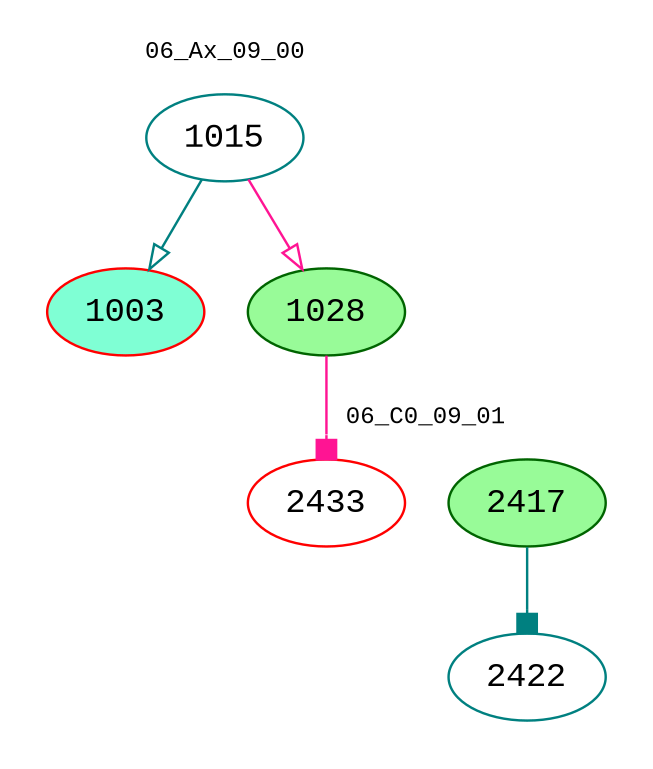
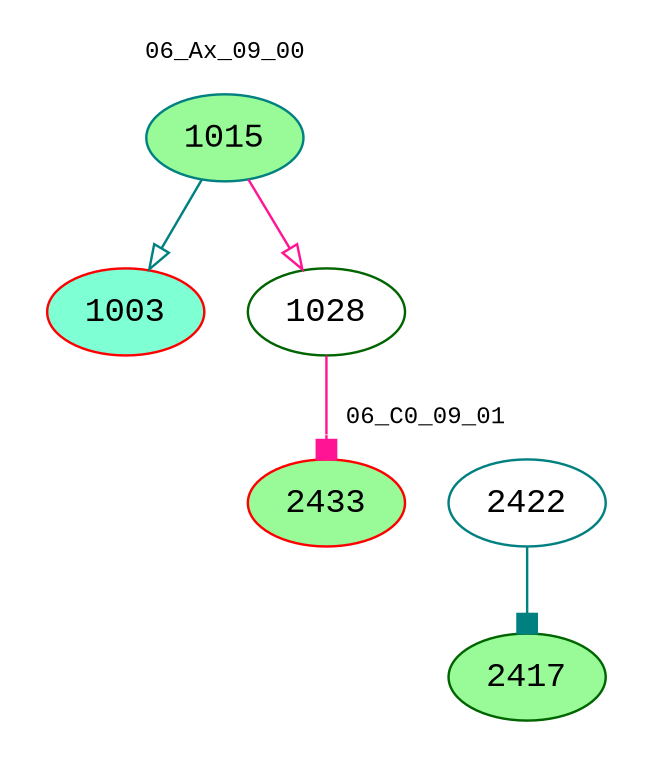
node "1015": fillcolor white -> palegreen
node "1028": fillcolor palegreen -> white
node "2433": fillcolor white -> palegreen
edge "2417" -> "2422": reversed
